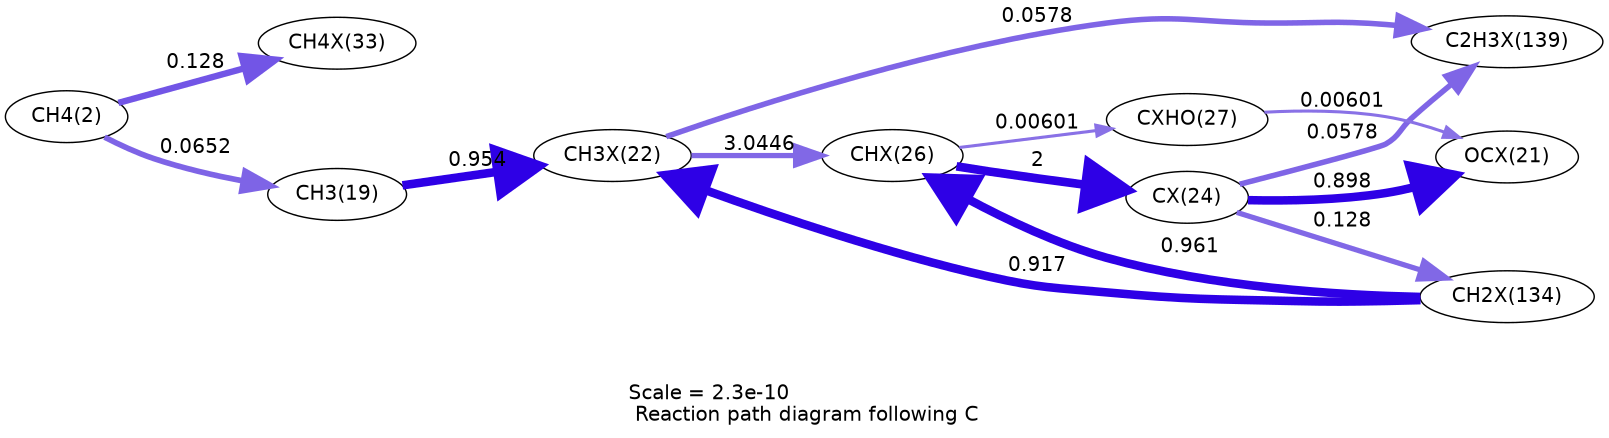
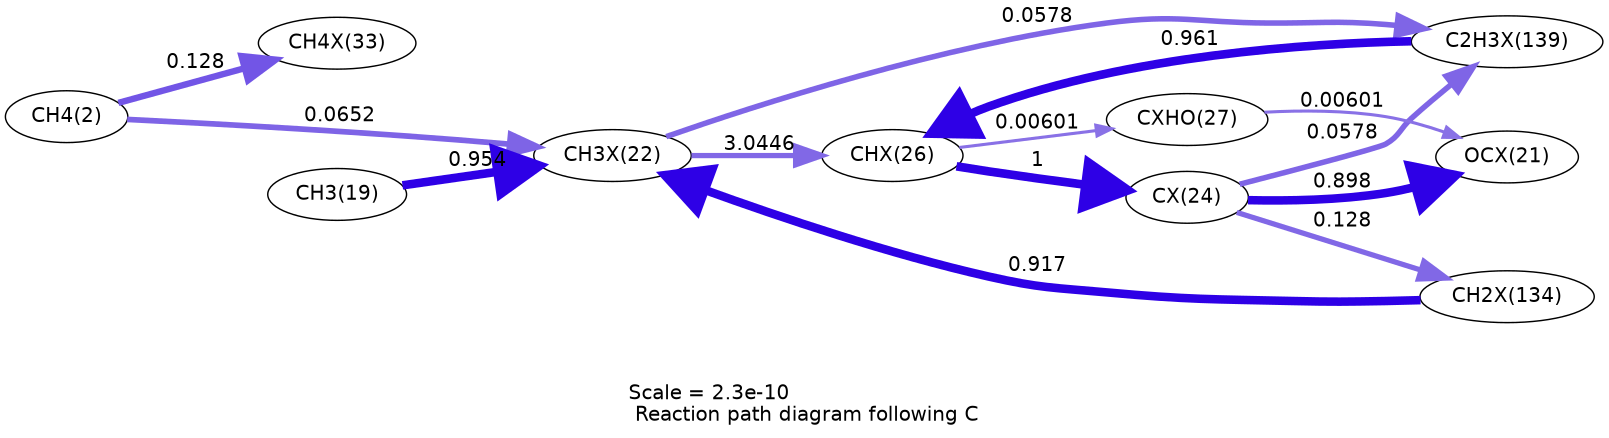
edge "CHX(26)" -> "CX(24)": label " 2" -> " 1"
edge "CH4(2)" -> "CH3(19)": now "CH4(2)" -> "CH3X(22)"
edge "CH2X(134)" -> "CHX(26)": now "C2H3X(139)" -> "CHX(26)"
